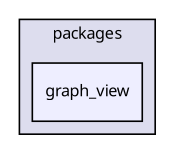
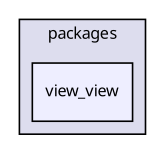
node "graph_view": label "graph_view" -> "view_view"
